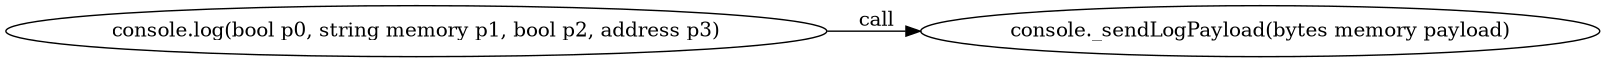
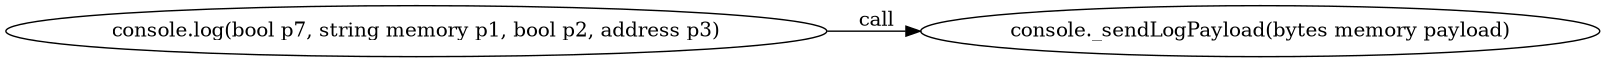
node "console.log(bool p0, string memory p1, bool p2, address p3)": label "console.log(bool p0, string memory p1, bool p2, address p3)" -> "console.log(bool p7, string memory p1, bool p2, address p3)"
